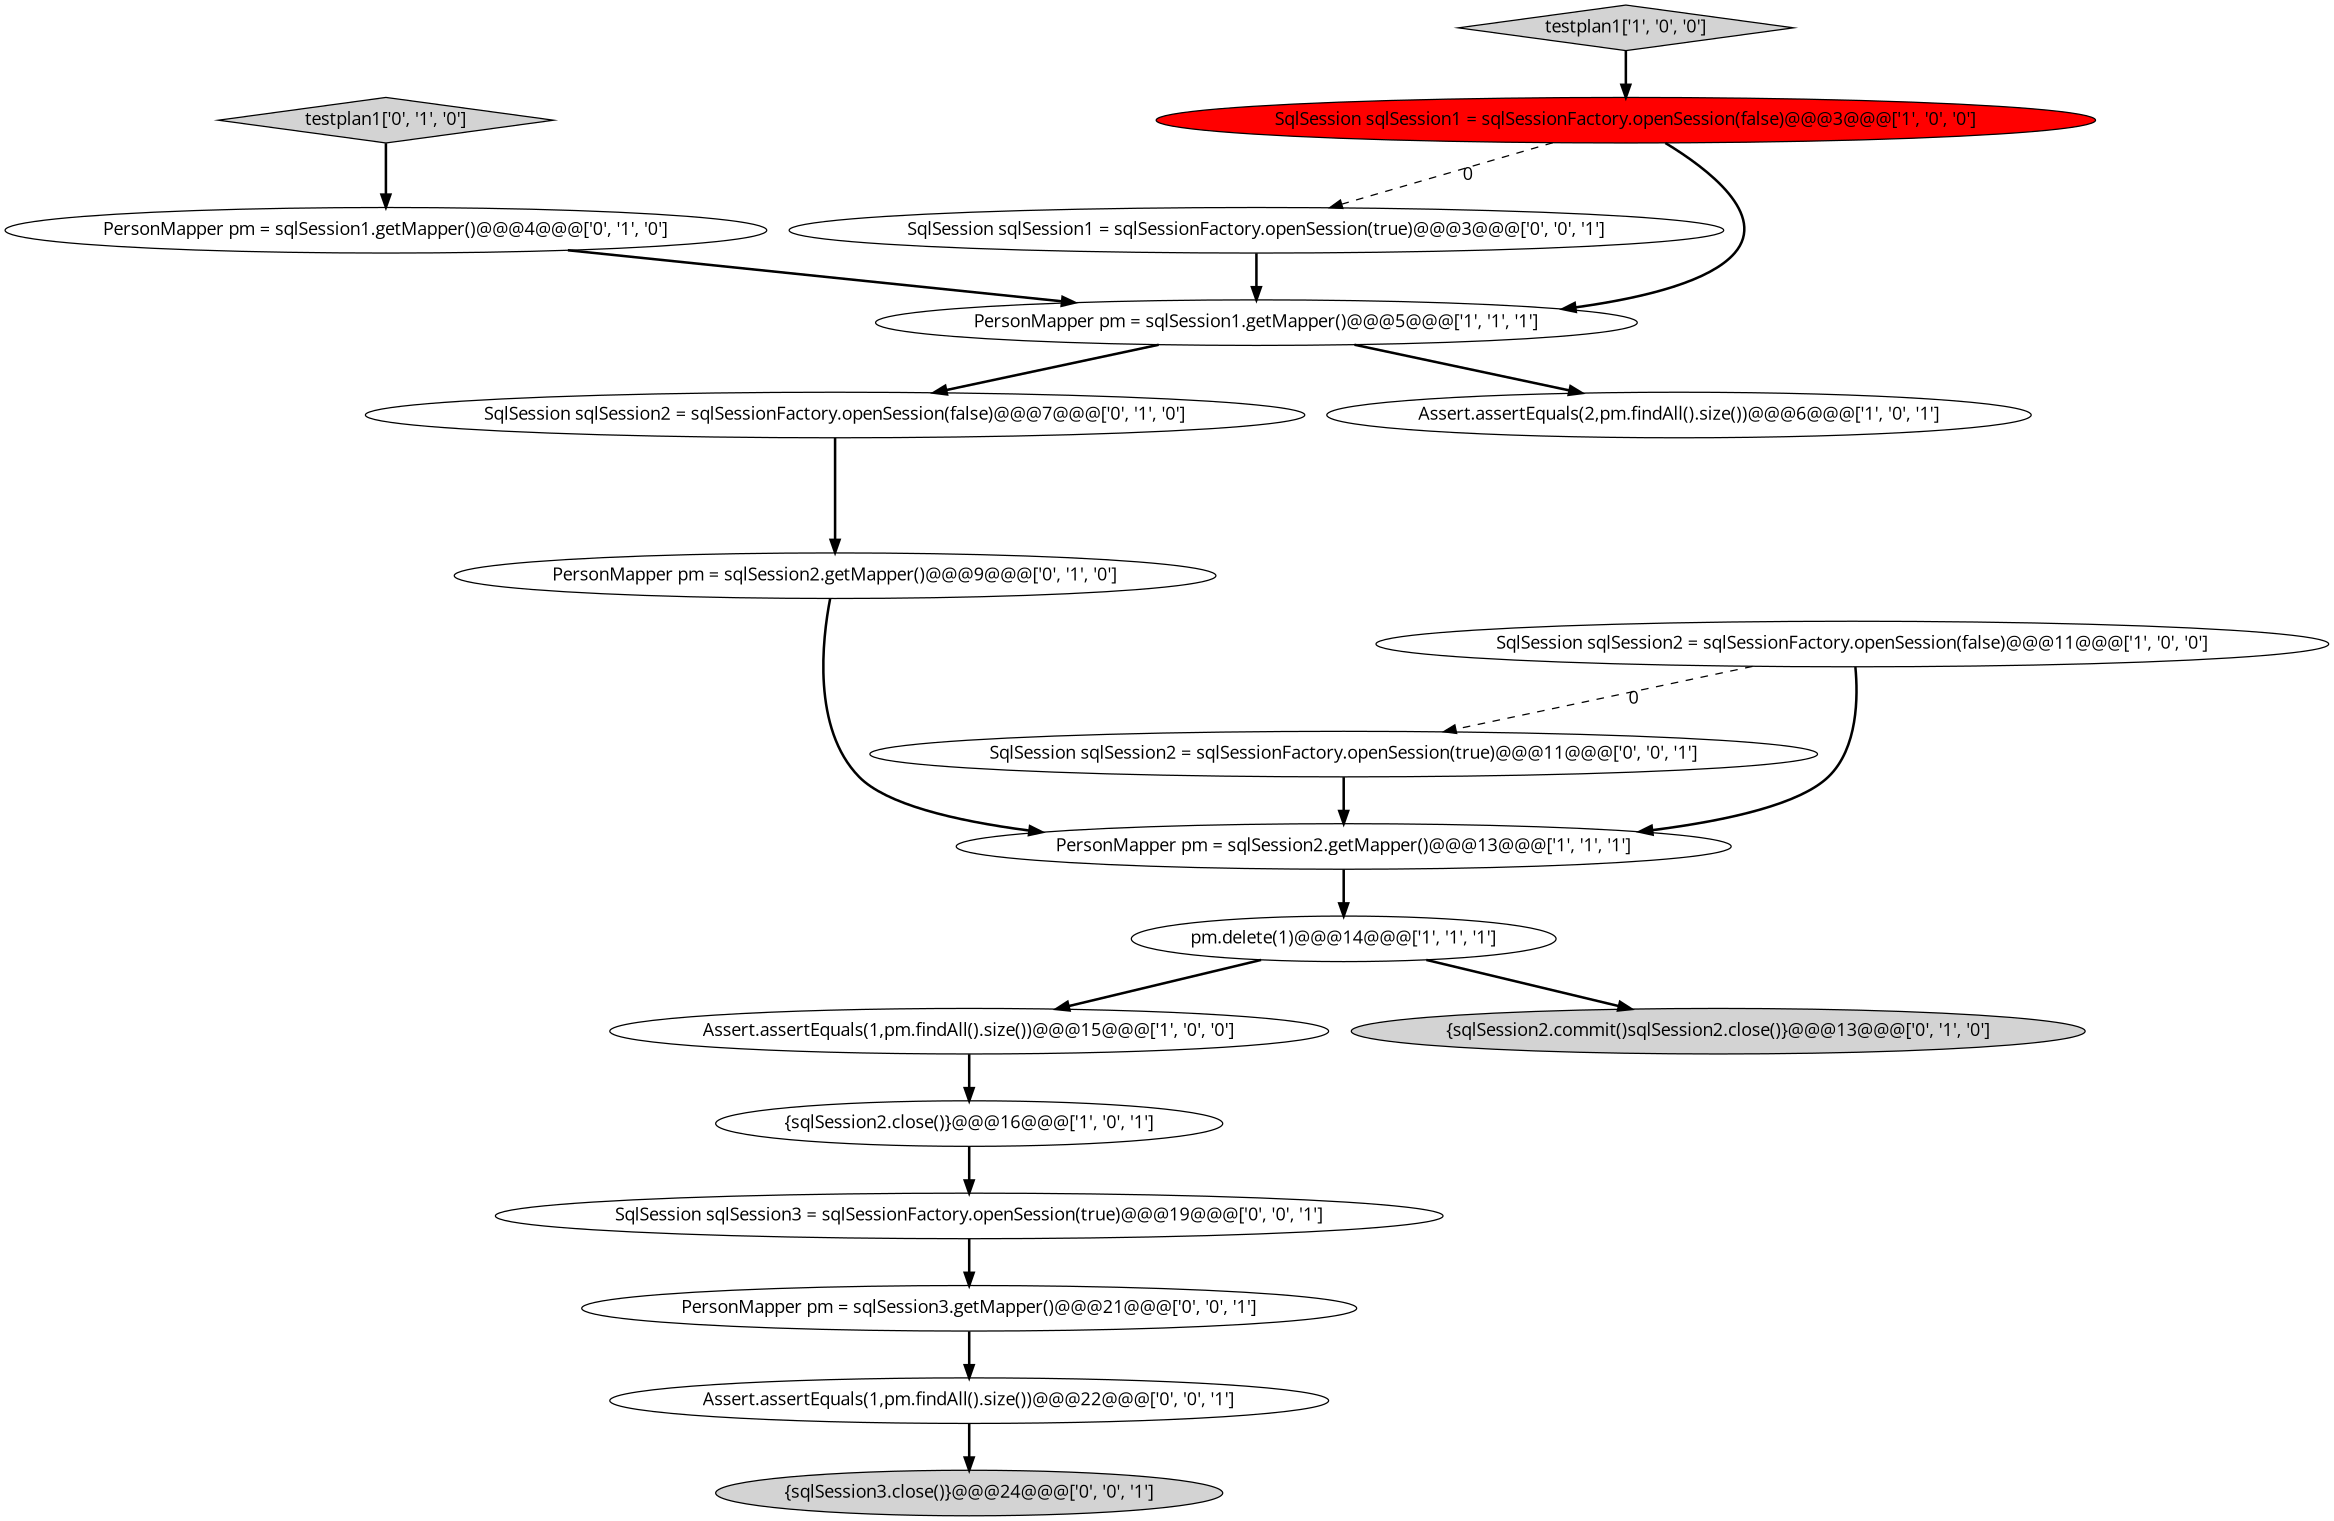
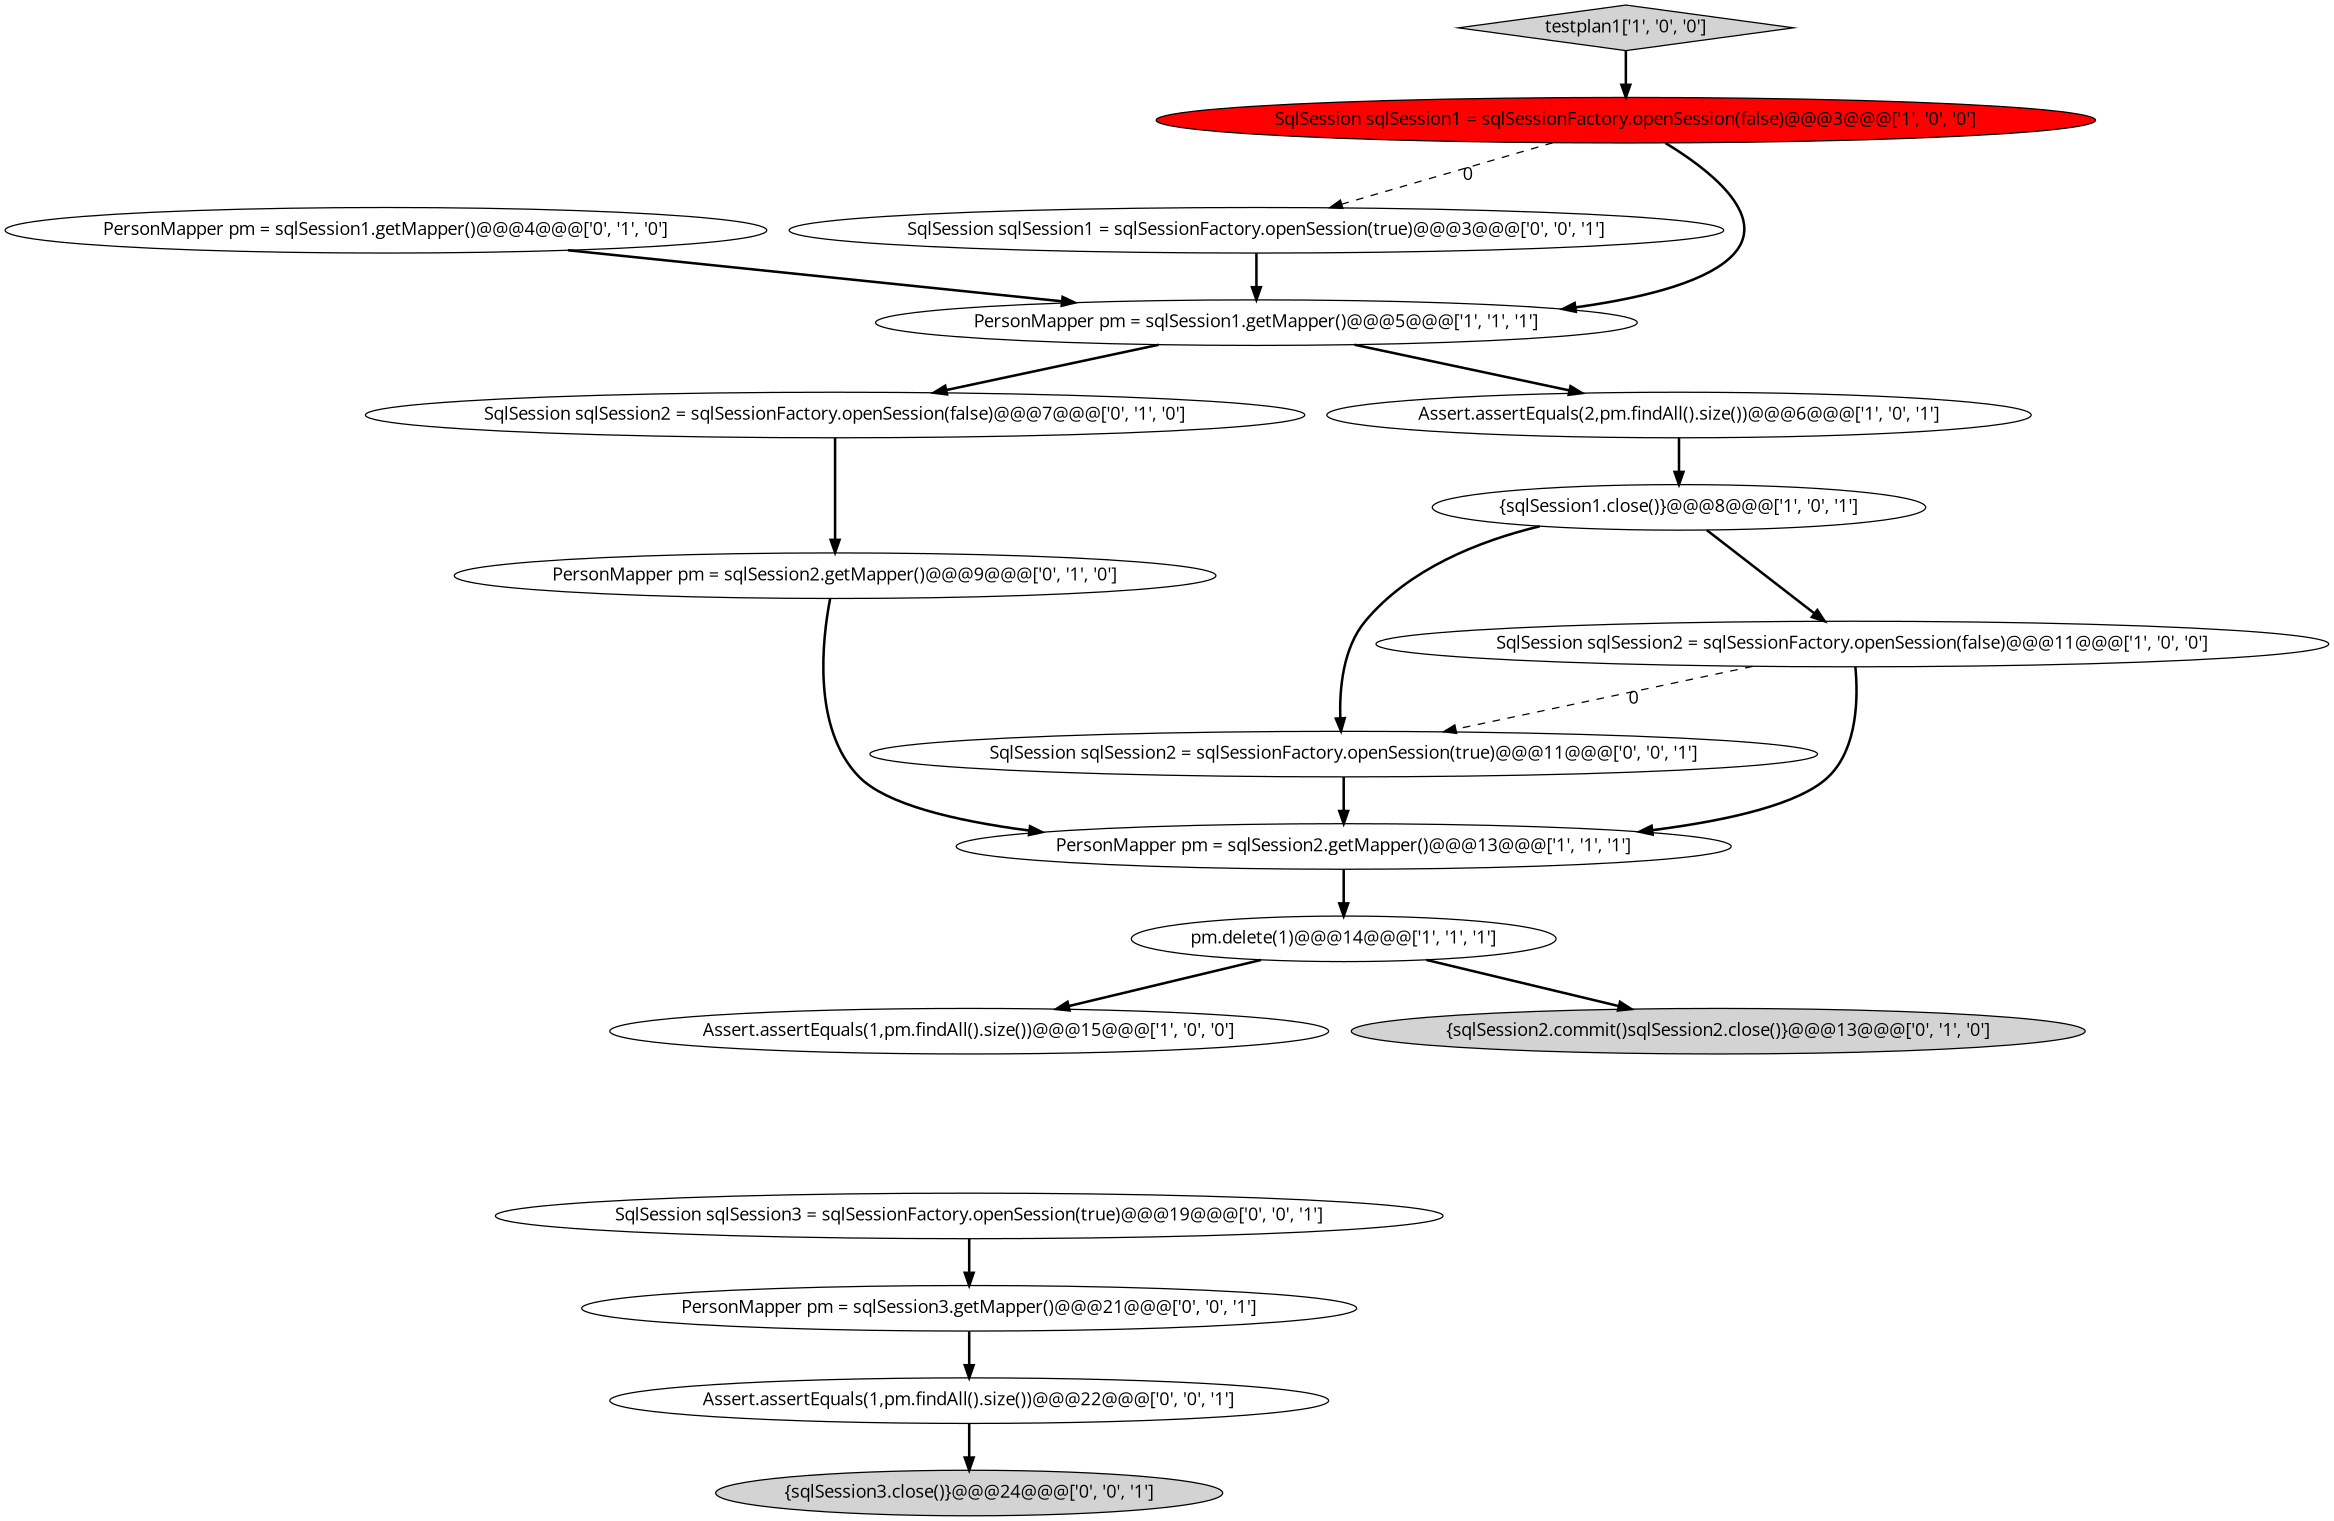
node "testplan1['0', '1', '0']": removed
node "{sqlSession1.close()}@@@8@@@['1', '0', '1']": added
node "{sqlSession2.close()}@@@16@@@['1', '0', '1']": removed
